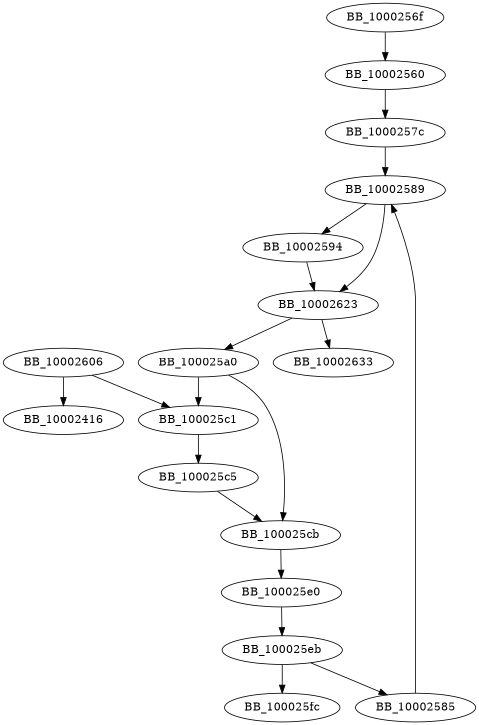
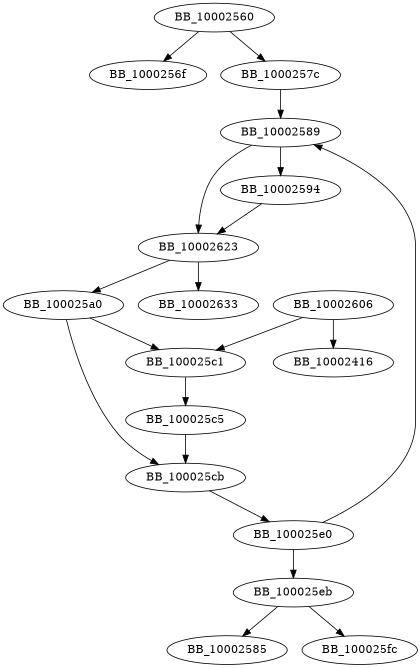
edge "BB_1000256f" -> "BB_10002560": reversed
edge "BB_10002585" -> "BB_10002589": now "BB_100025e0" -> "BB_10002589"
